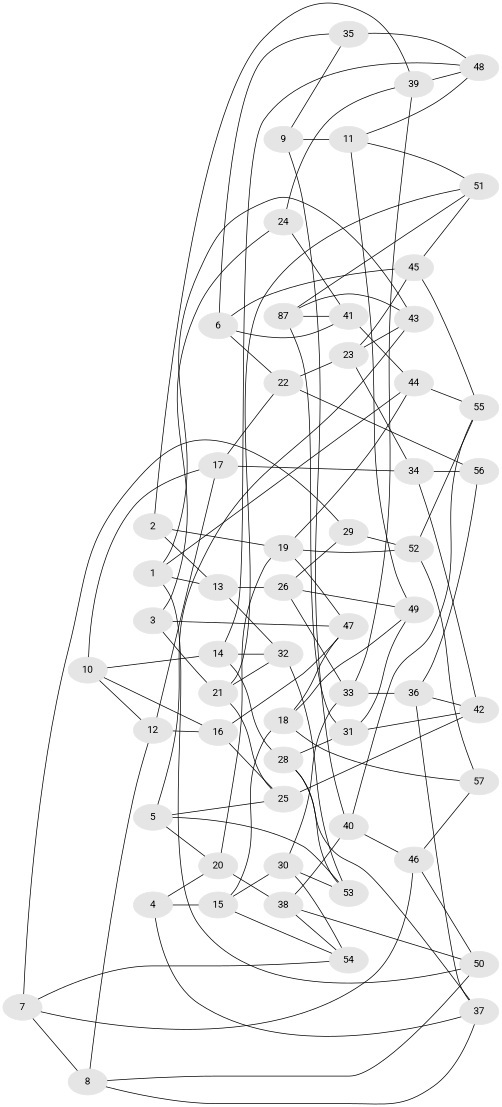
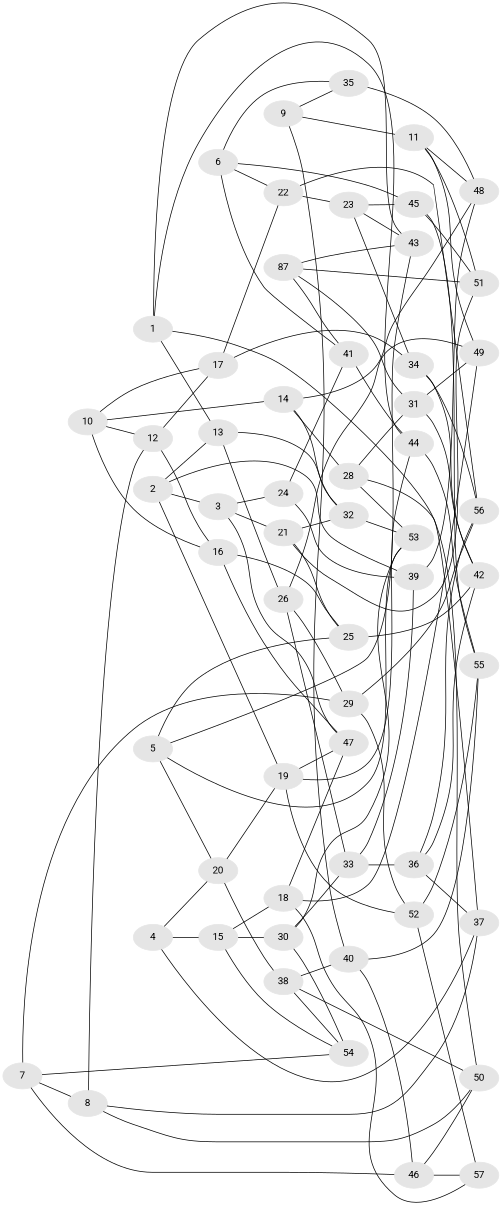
edge "2" -- "3": added
edge "56" -- "29": added
